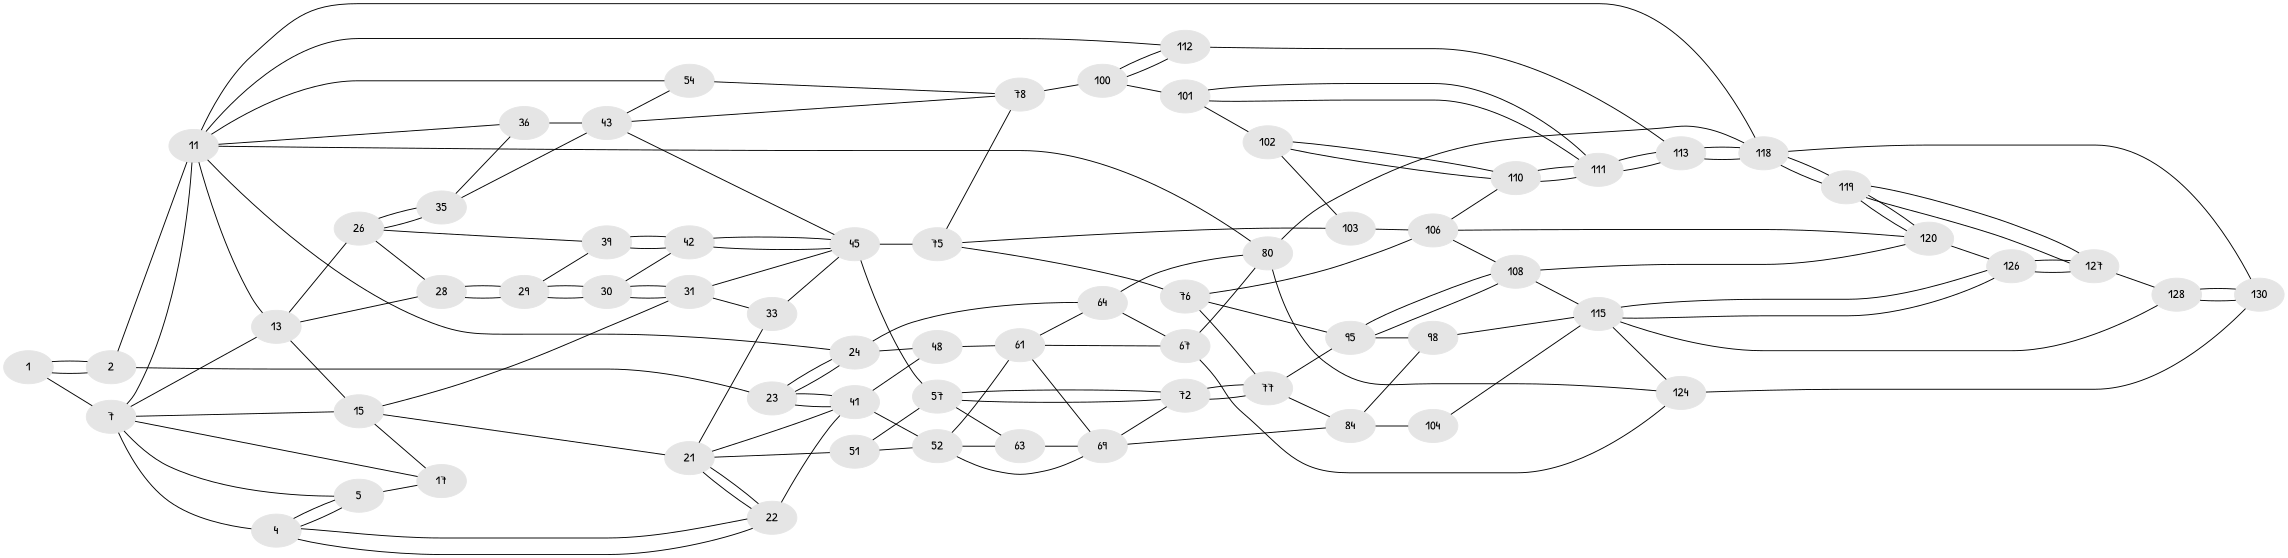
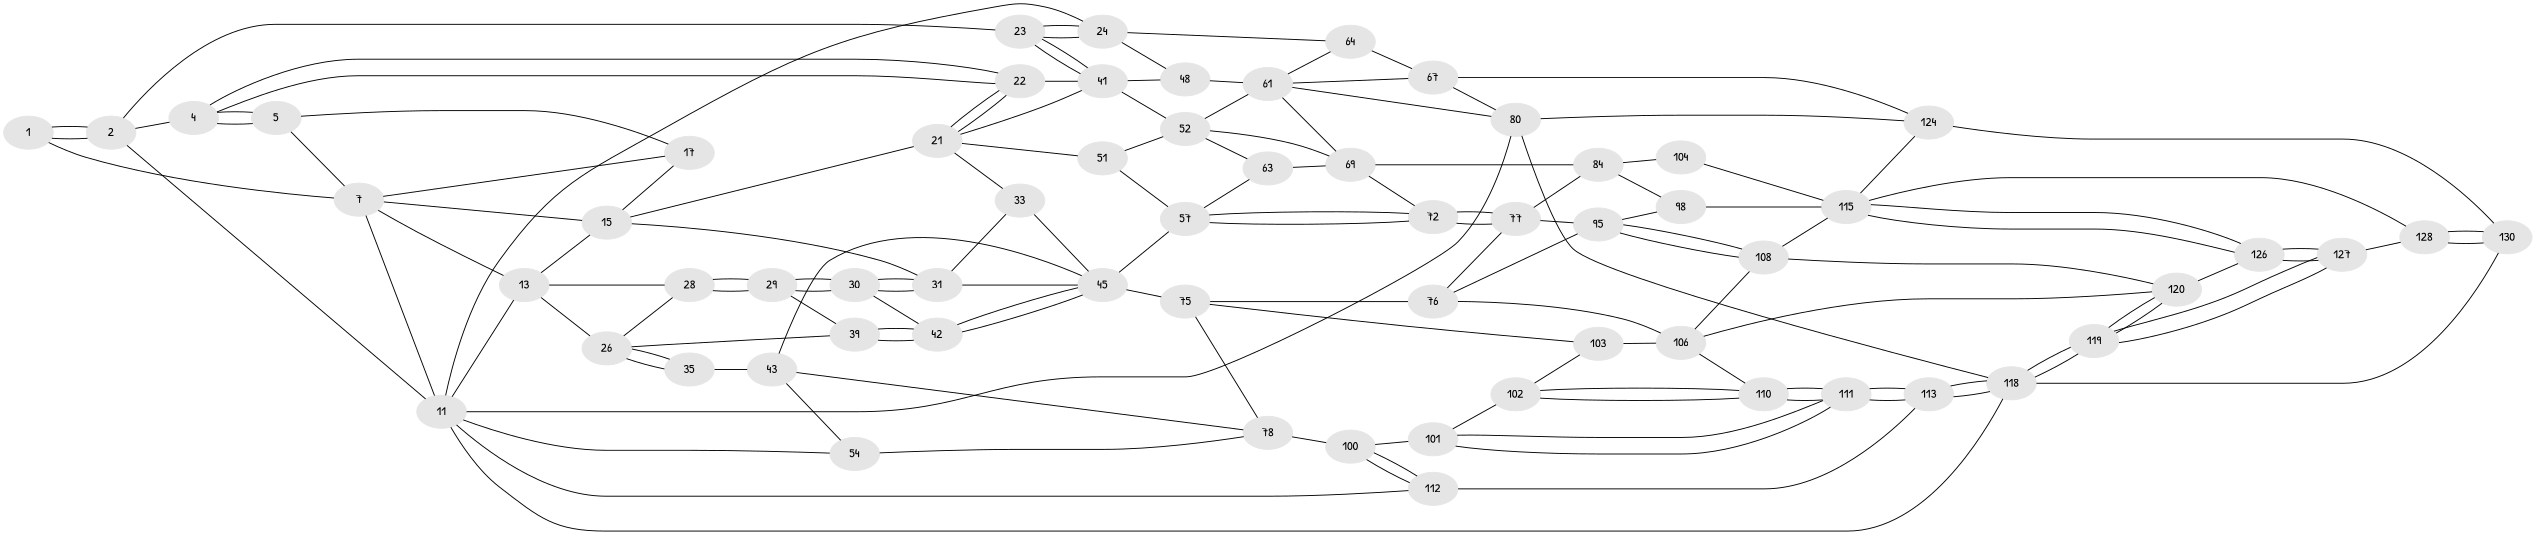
node "36": removed
edge "80" -- "64": now "80" -- "61"
edge "7" -- "4": now "2" -- "4"
